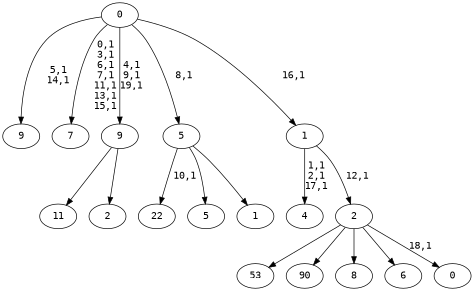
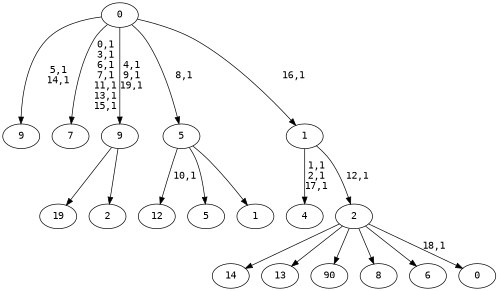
node "11": label "11" -> "19"
node "22": label "22" -> "12"
node "14": added
node "53": label "53" -> "13"
